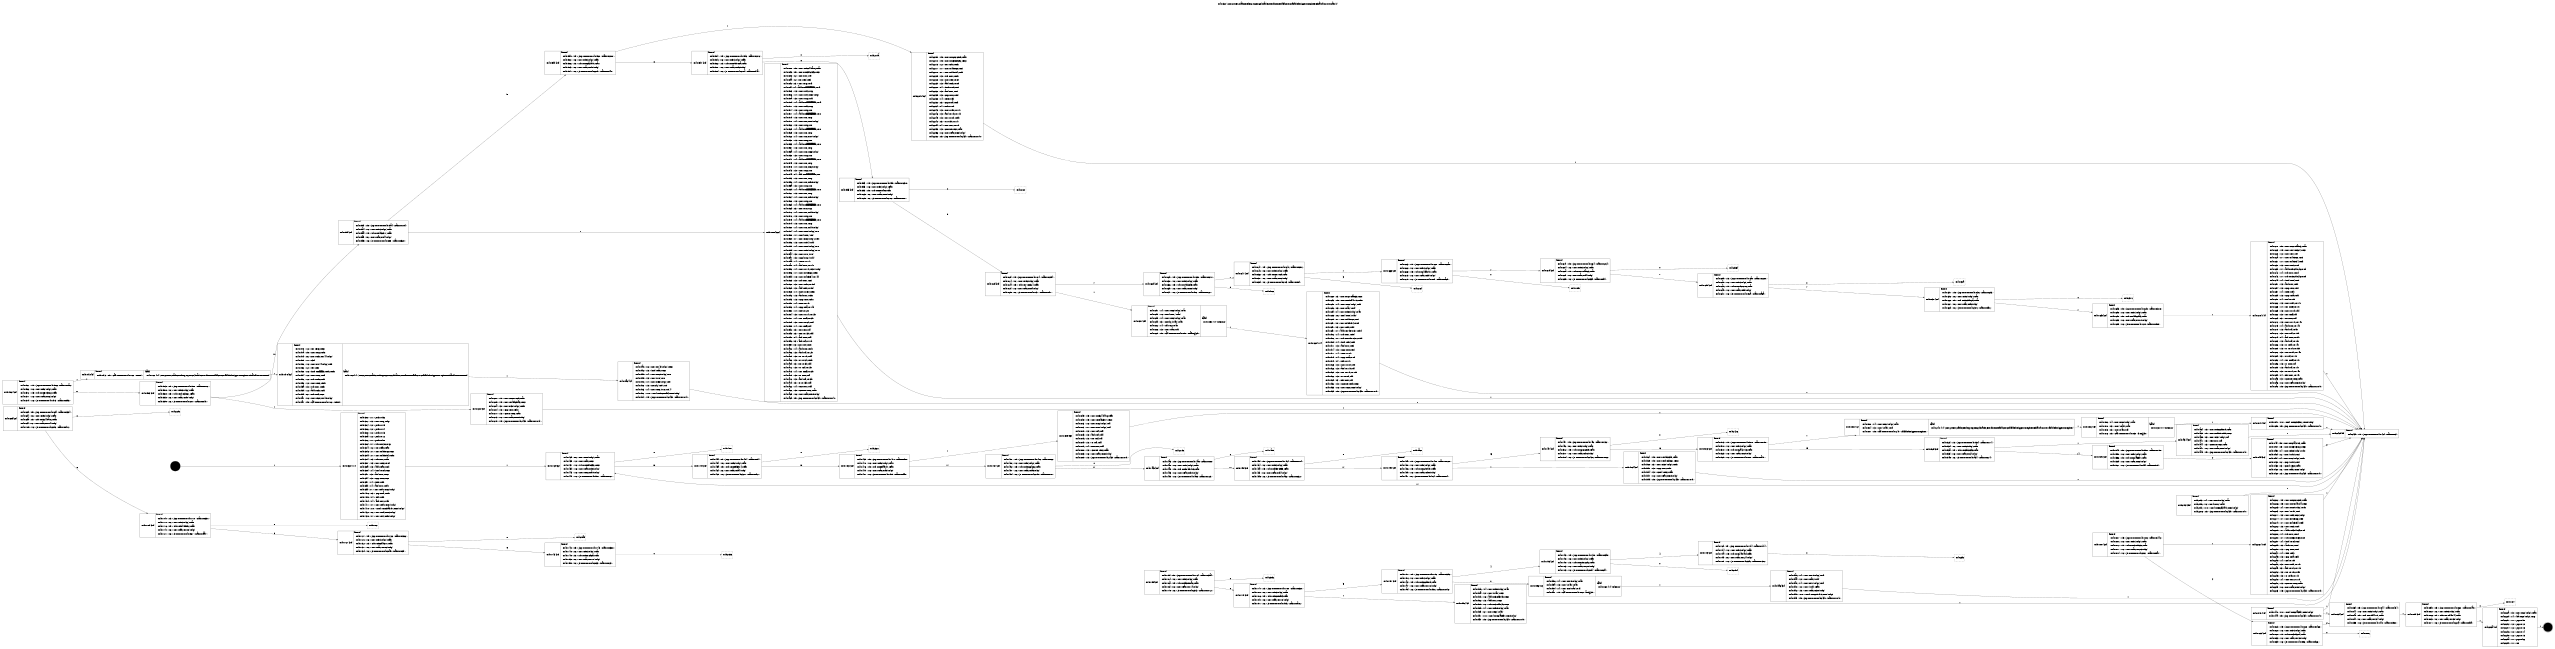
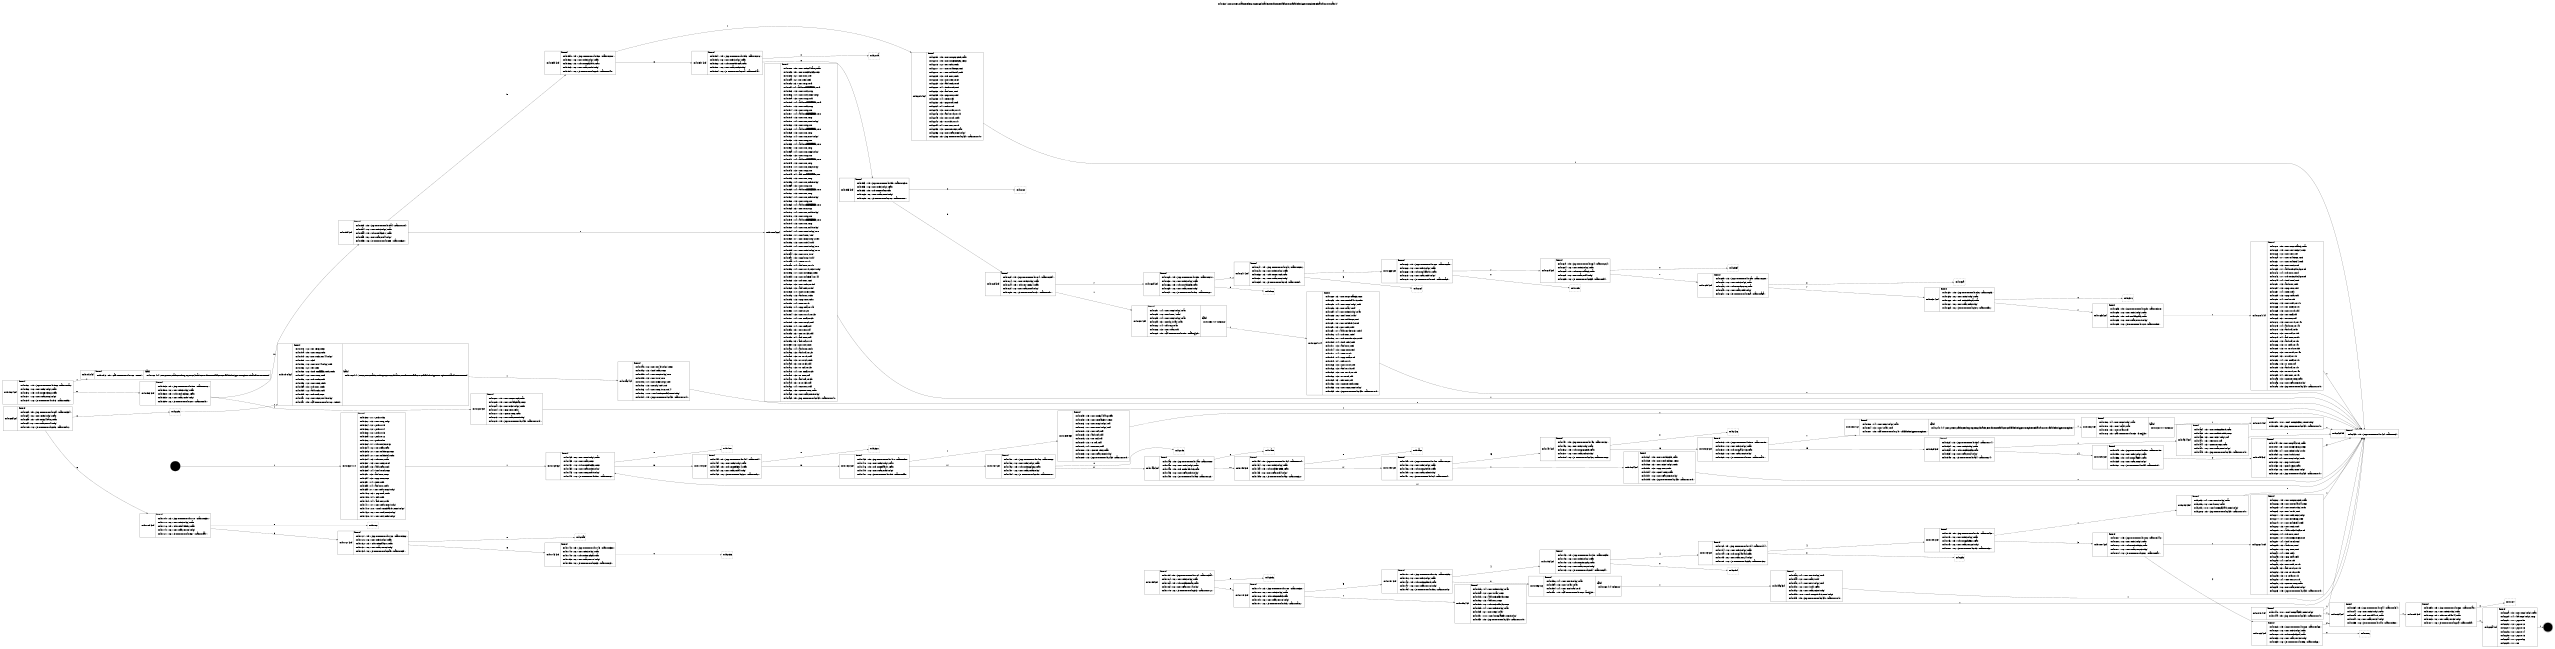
edge "0x401d73 [5]" -> "0x401d78 [52]": now "0x4022dc" -> "0x401d78 [52]"
node "0x4017eb [28]": added
